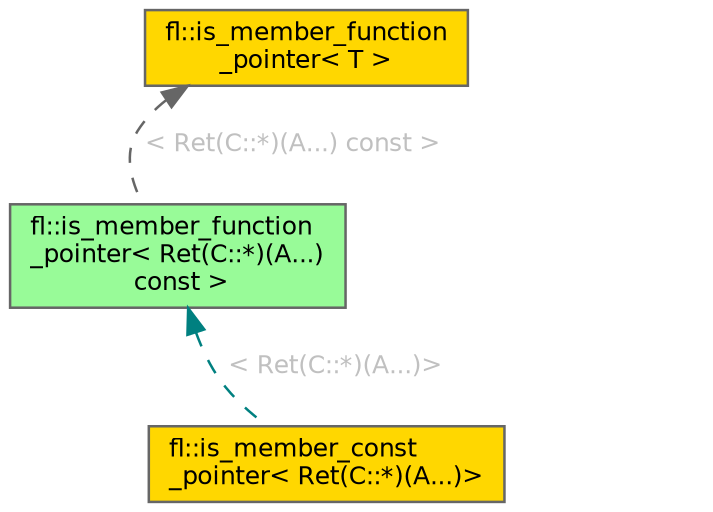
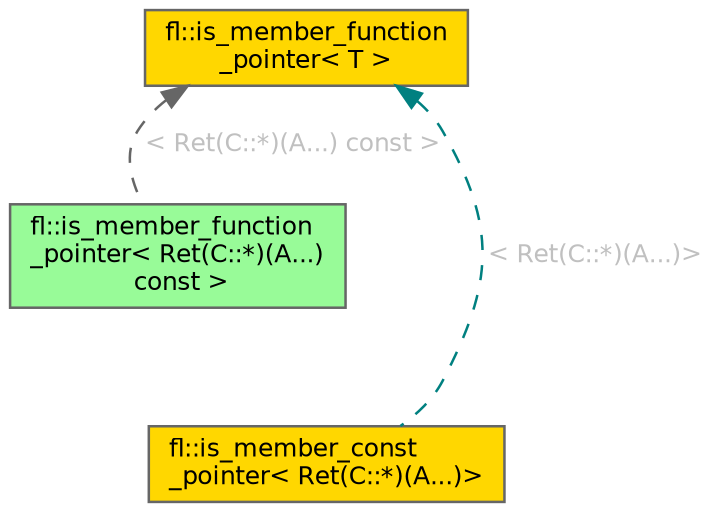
edge "fl::is_member_const _pointer< Ret(C::*)(A...)>" -> "fl::is_member_function _pointer< Ret(C::*)(A...) const >": now "fl::is_member_const _pointer< Ret(C::*)(A...)>" -> "fl::is_member_function _pointer< T >"
